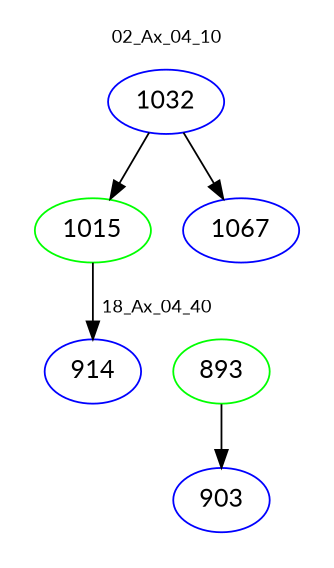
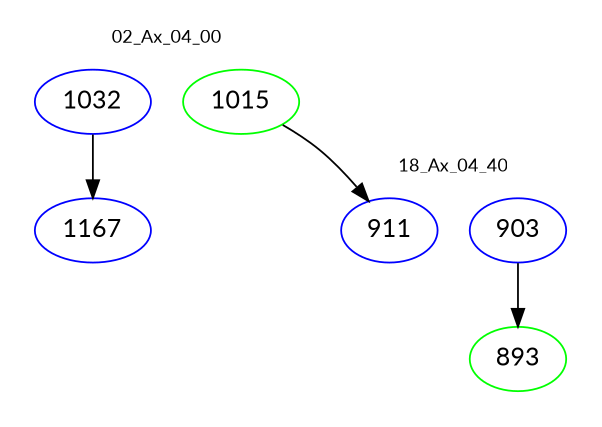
cluster "02_Ax_04_10": label "02_Ax_04_10" -> "02_Ax_04_00"
edge "1032" -> "1015": removed
node "1067": label "1067" -> "1167"
node "914": label "914" -> "911"
edge "893" -> "903": reversed
